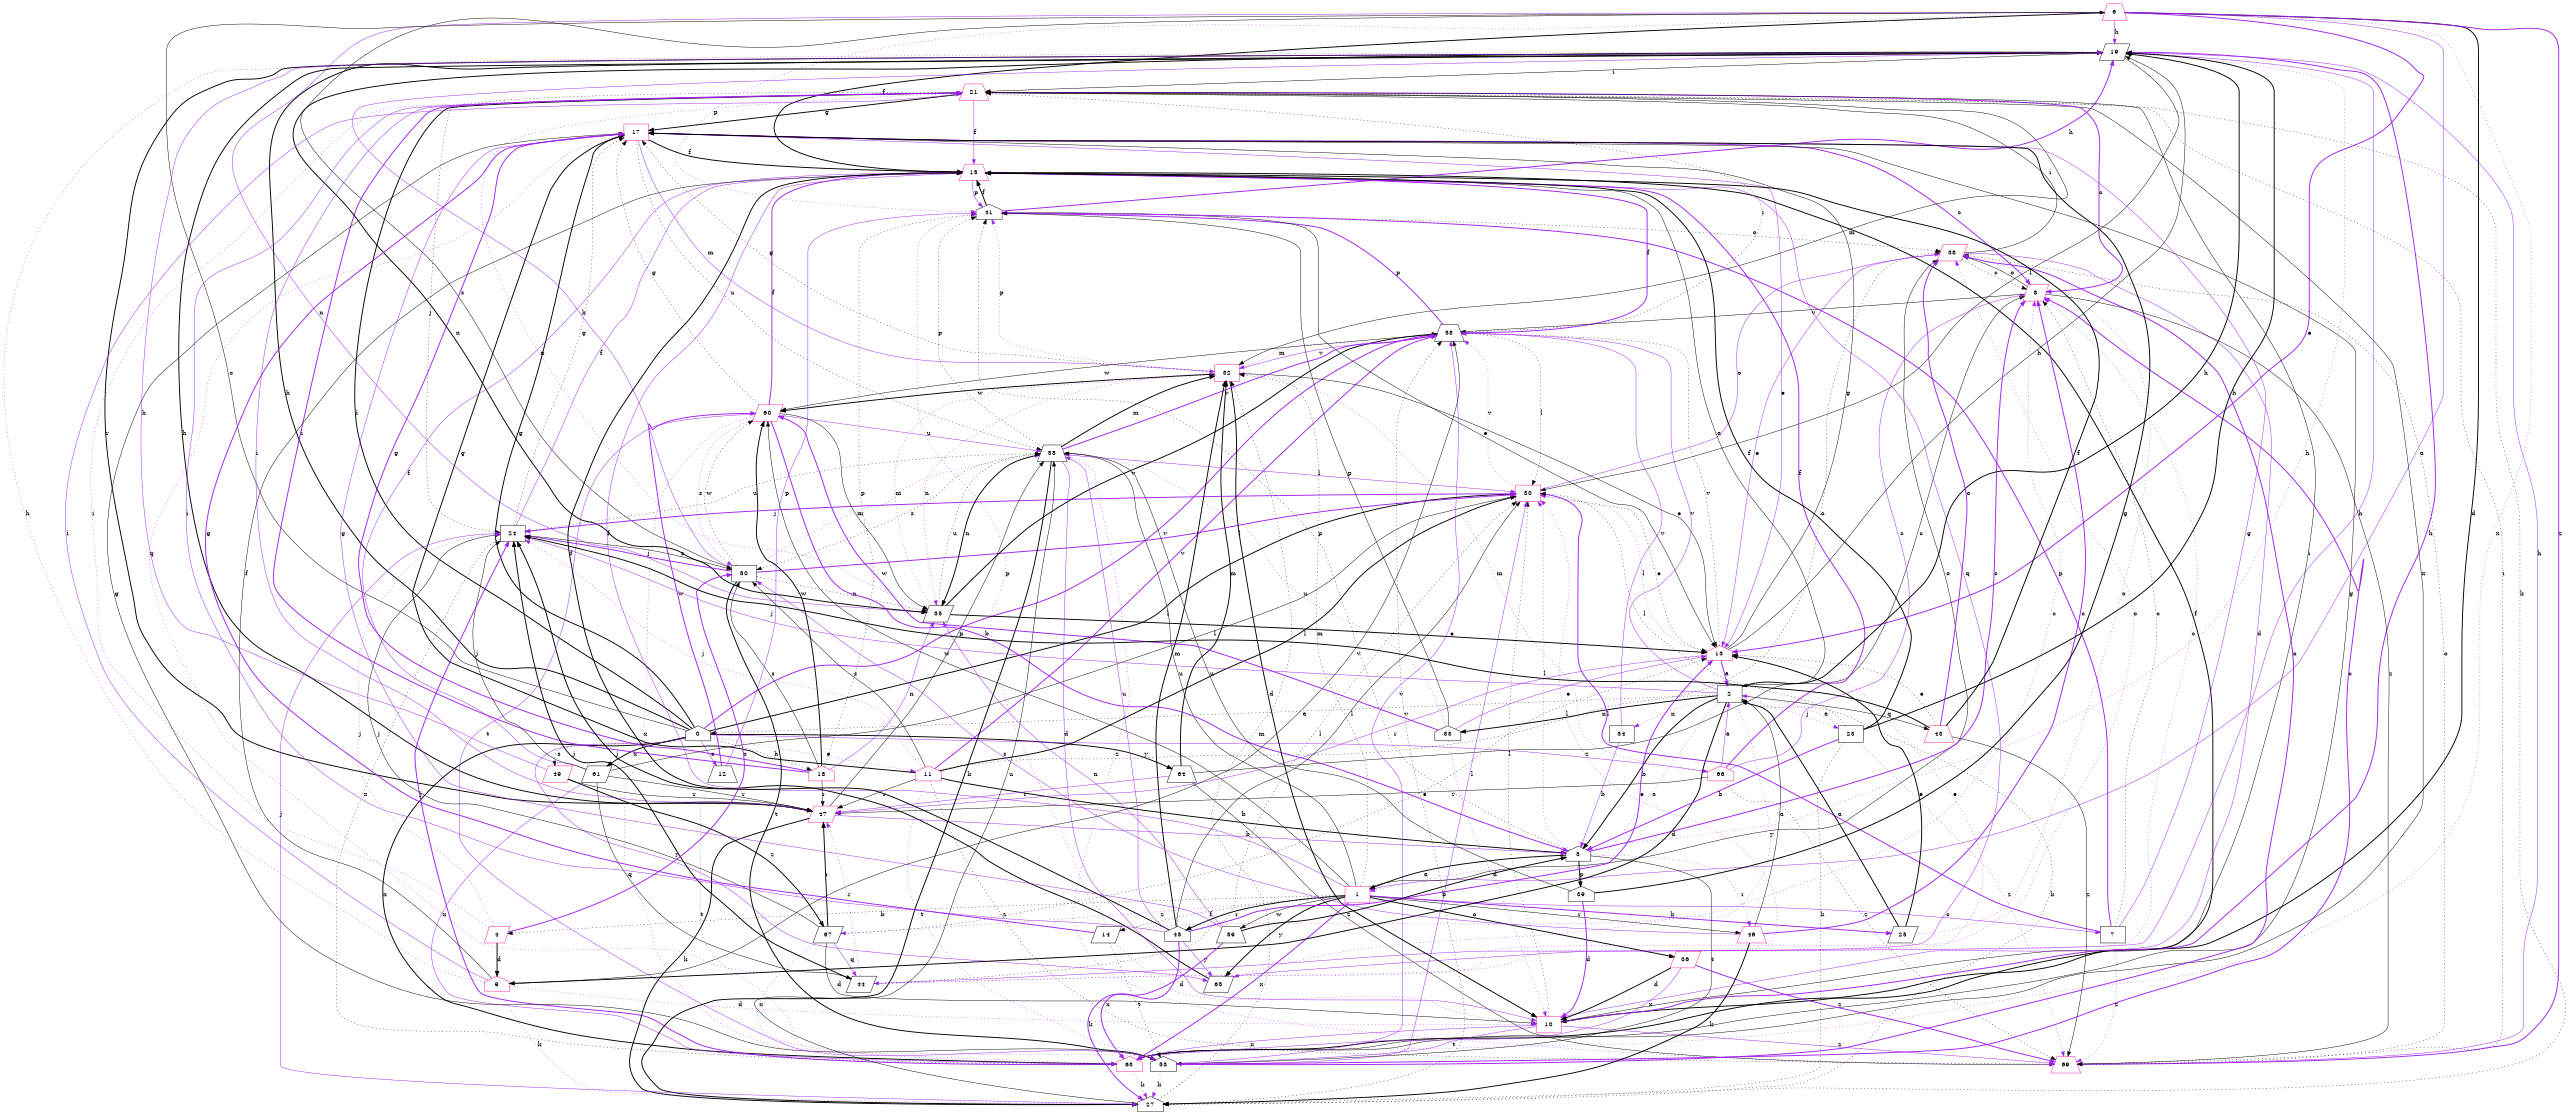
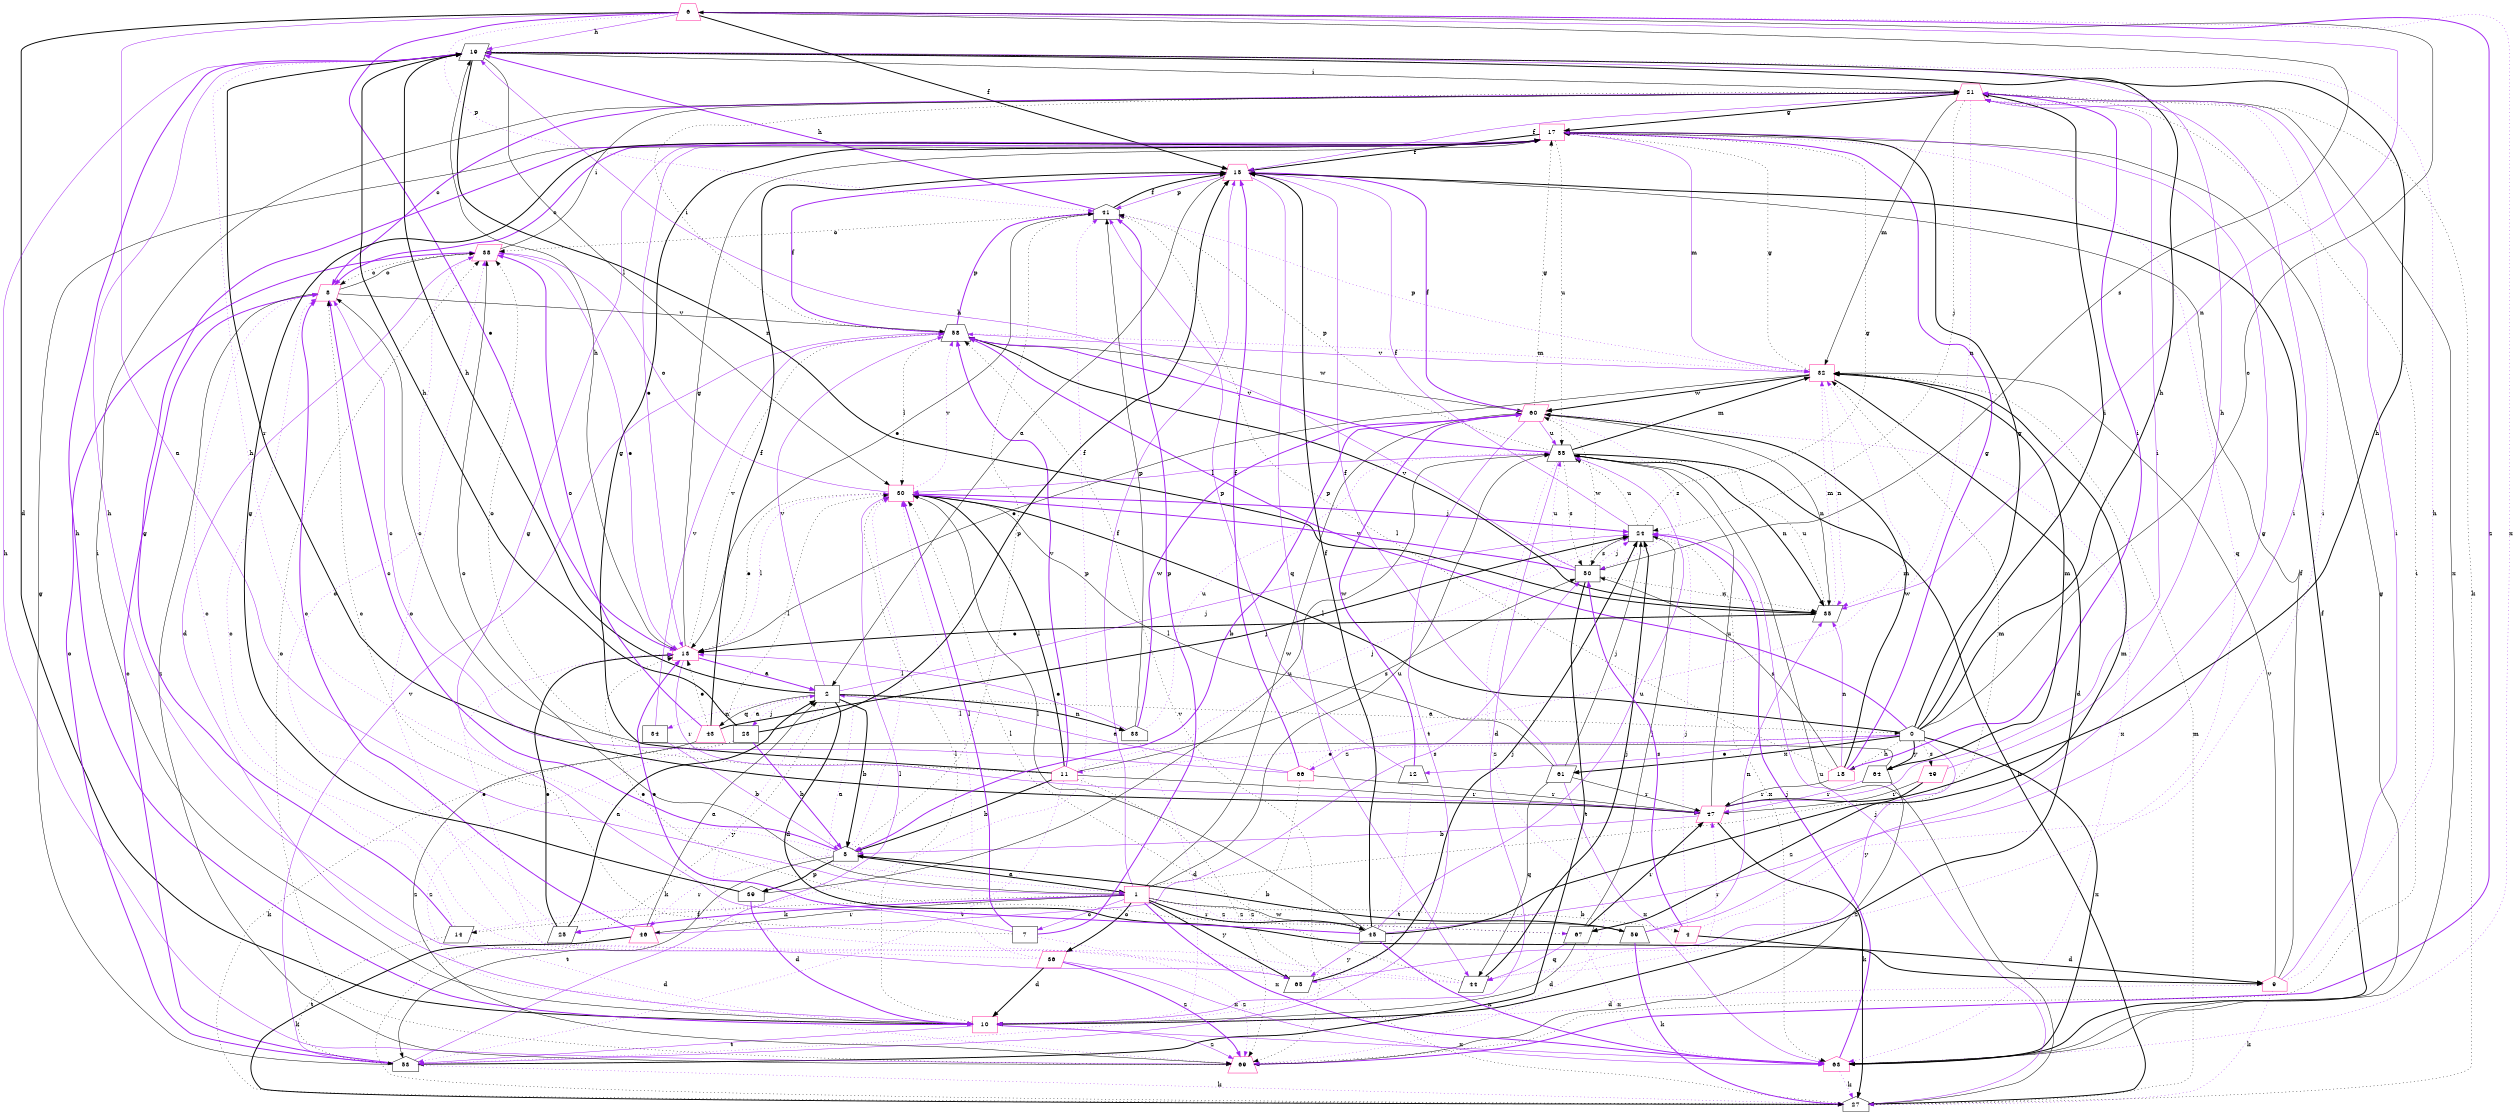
edge "50" -> "24": style bold -> dotted
edge "9" -> "58": now "9" -> "32"
